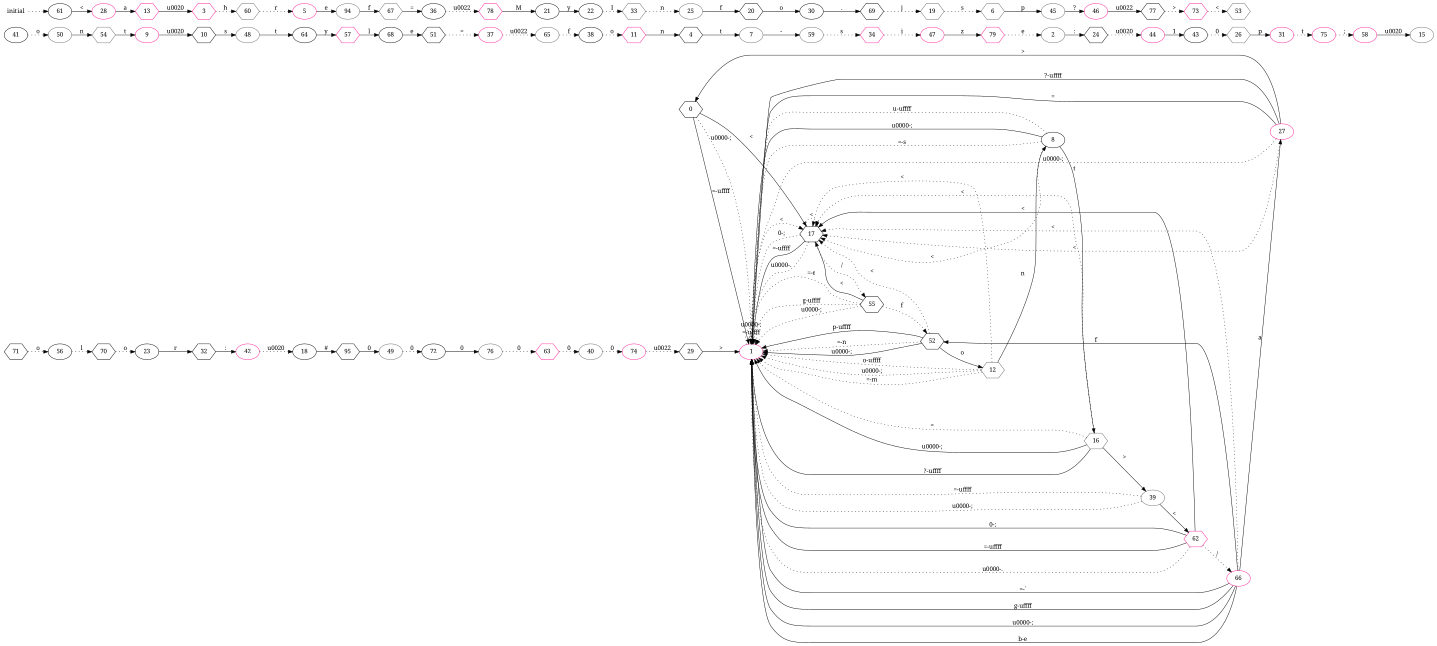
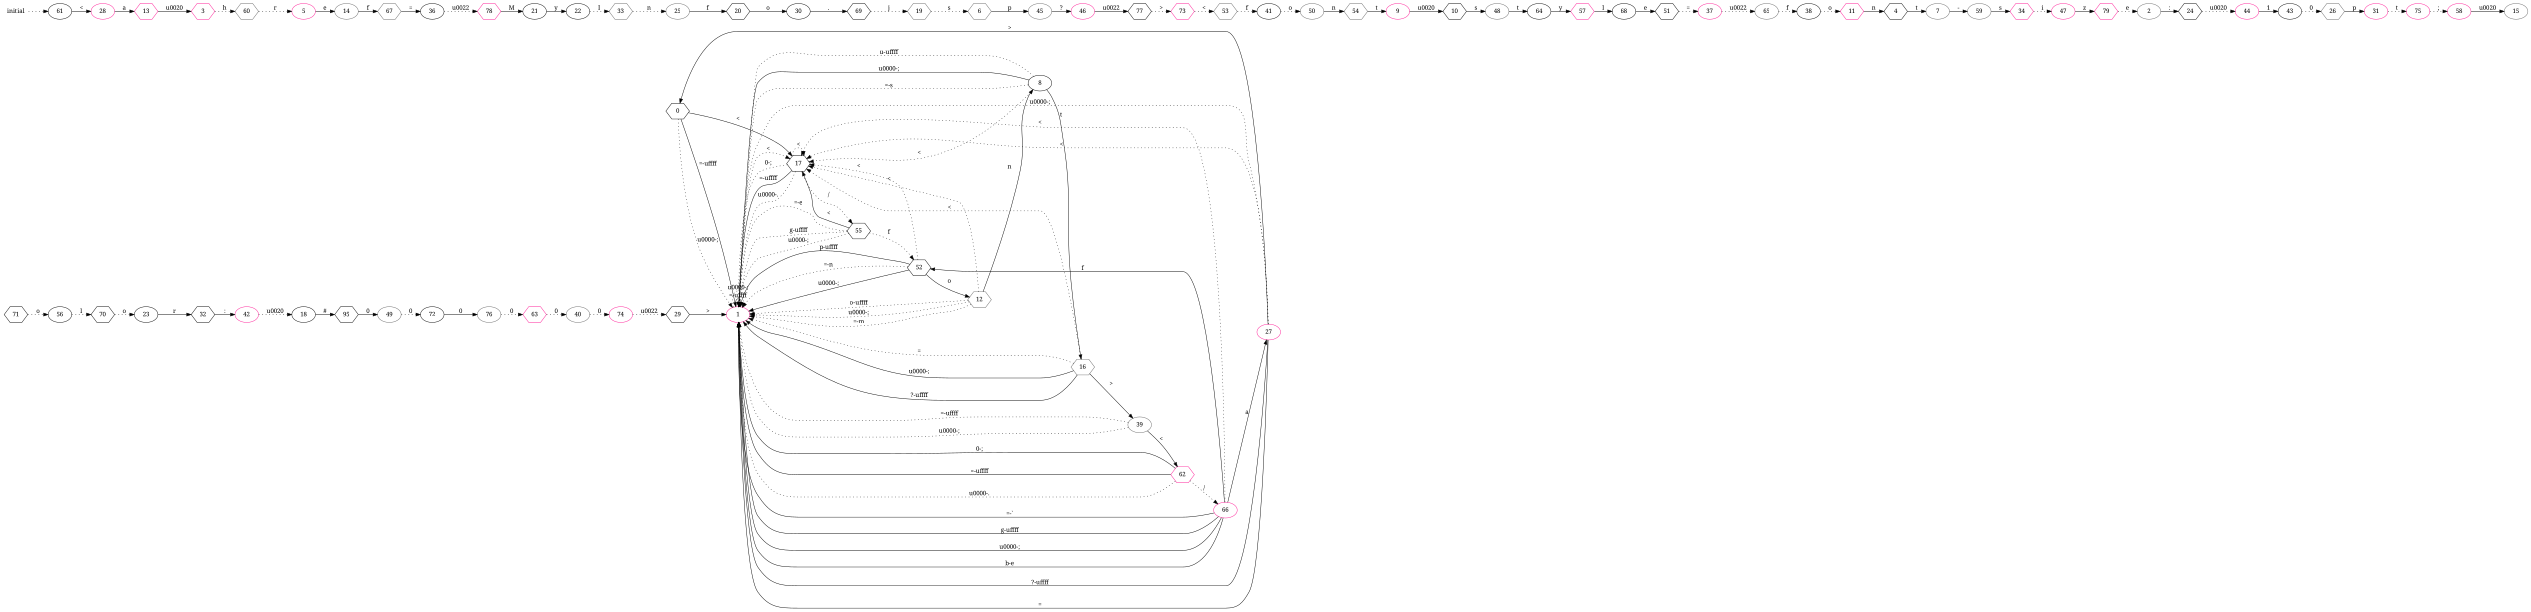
node "94": label "94" -> "14"
edge "53" -> "41": added, label "f"
edge "59" -> "34": style dotted -> solid
edge "62" -> "17": removed, label "<"
